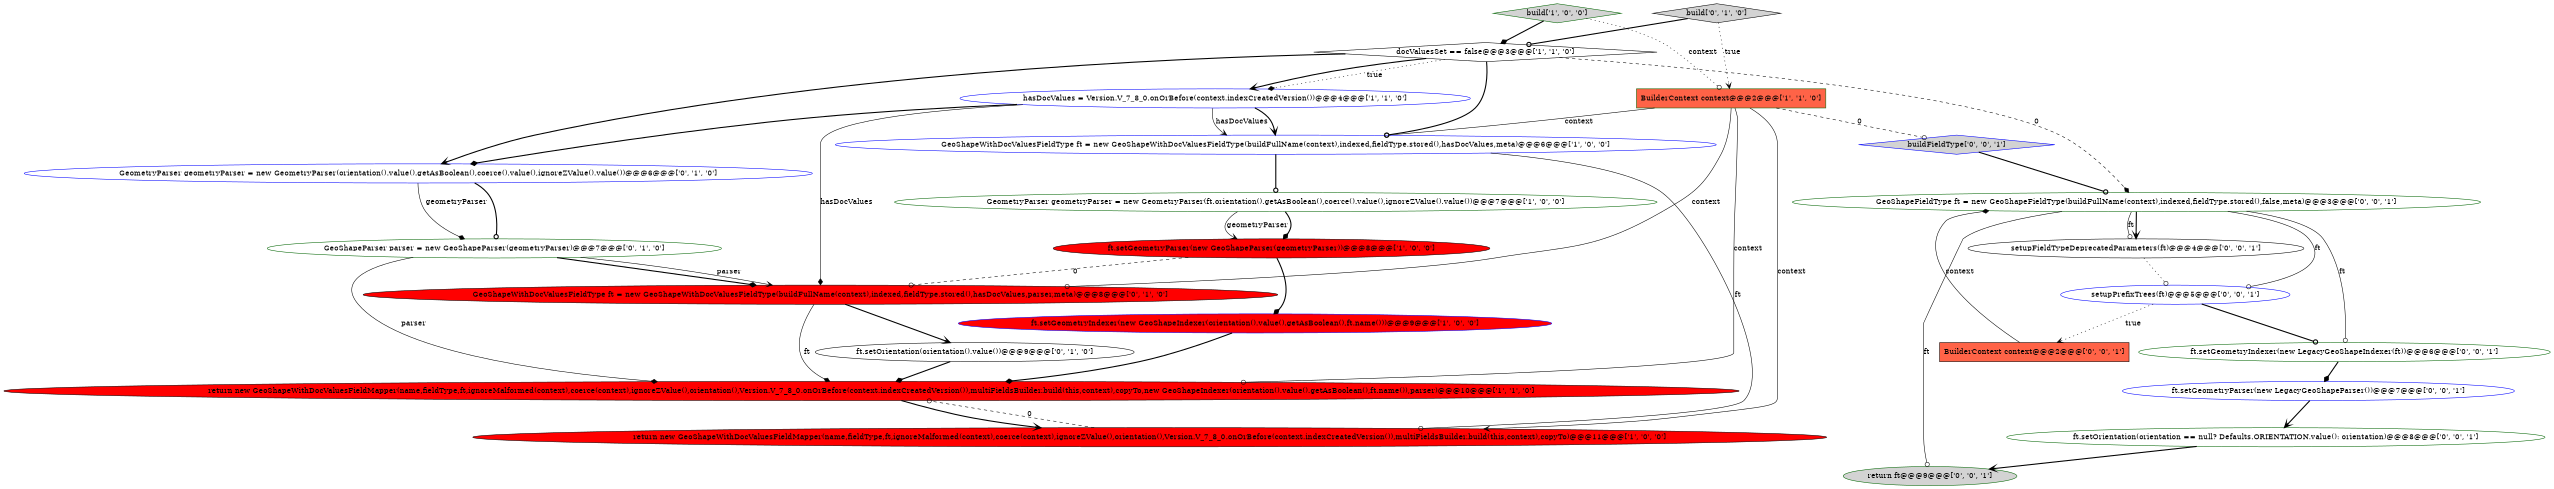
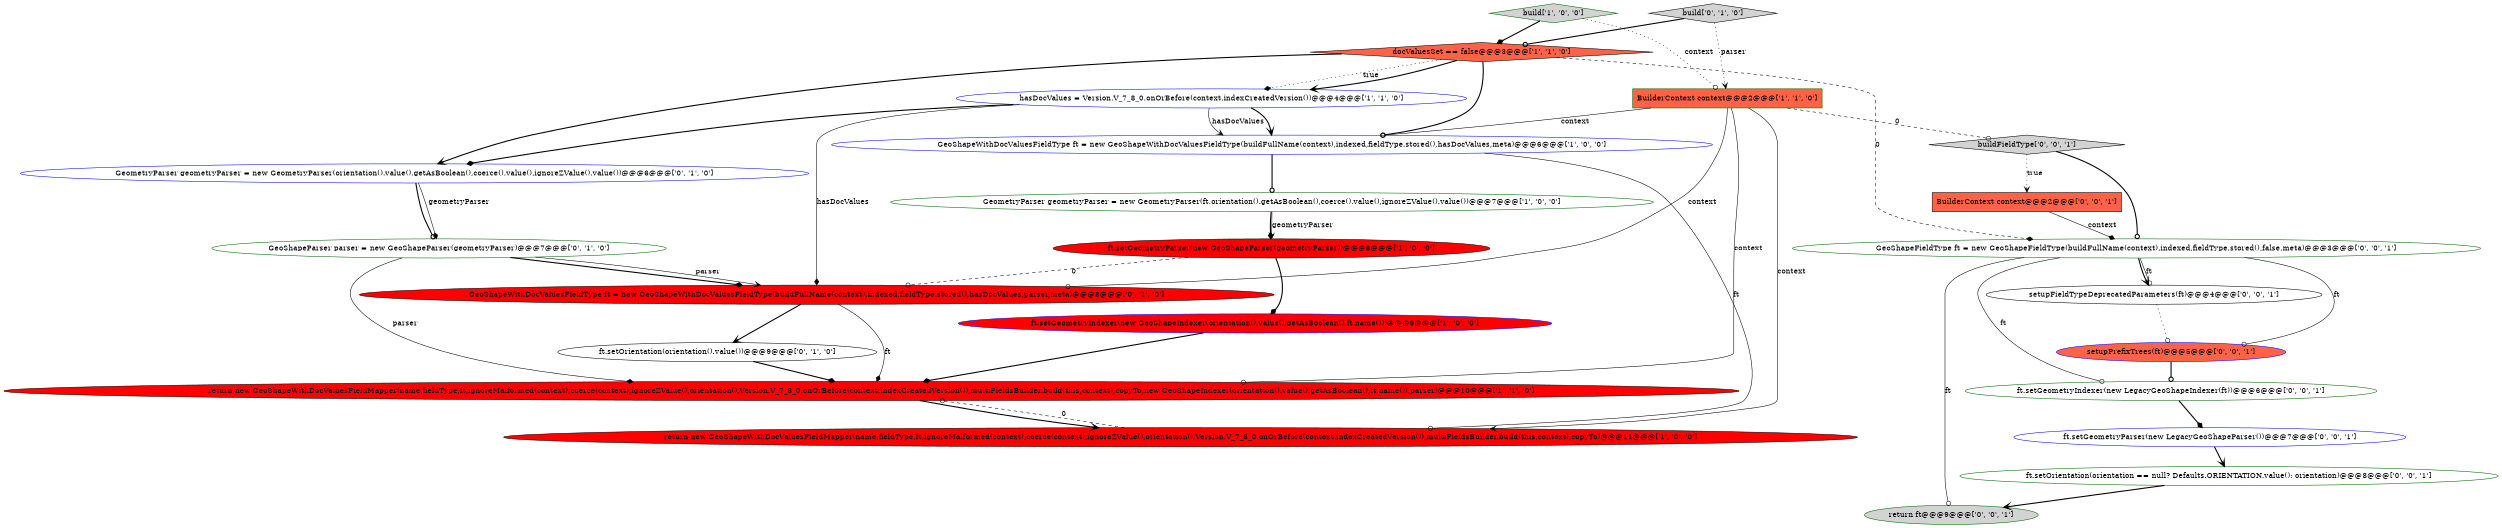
node "docValuesSet == false@@@3@@@['1', '1', '0']": fillcolor white -> tomato
edge "build['0', '1', '0']" -> "BuilderContext context@@@2@@@['1', '1', '0']": label "true" -> "parser"
node "buildFieldType['0', '0', '1']": color blue -> black
node "setupPrefixTrees(ft)@@@5@@@['0', '0', '1']": fillcolor white -> tomato
edge "setupPrefixTrees(ft)@@@5@@@['0', '0', '1']" -> "BuilderContext context@@@2@@@['0', '0', '1']": now "buildFieldType['0', '0', '1']" -> "BuilderContext context@@@2@@@['0', '0', '1']"
